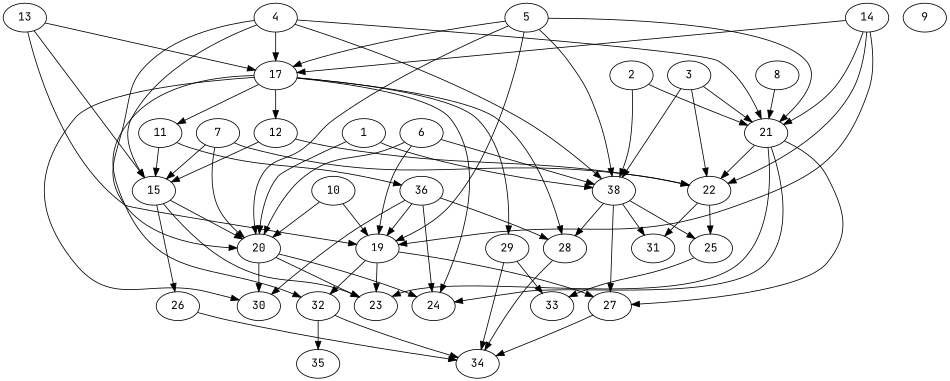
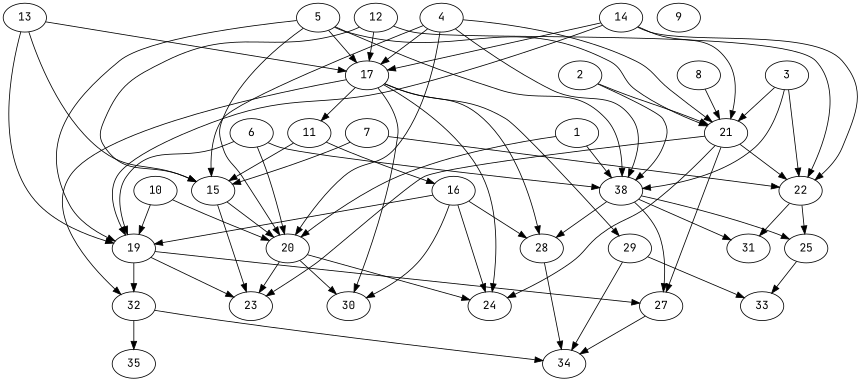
edge "17" -> "12": reversed
node "36": label "36" -> "16"
edge "7" -> "20": removed
node "26": removed
